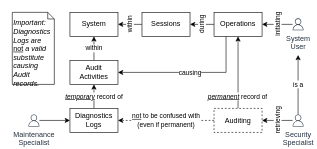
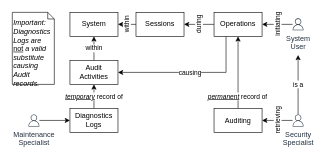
node "Sessions": moved (166, 24) -> (160, 24)
edge "Auditing" -> "Diagnostics Logs": removed, label "not to be confused with (even if permanent)"
node "Auditing": style dashed -> solid
